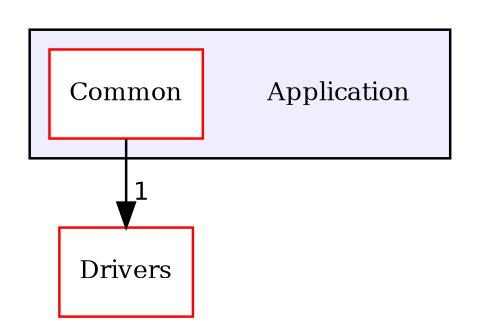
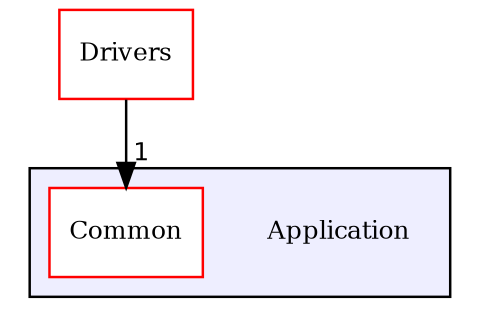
edge "Common" -> "Drivers": reversed
